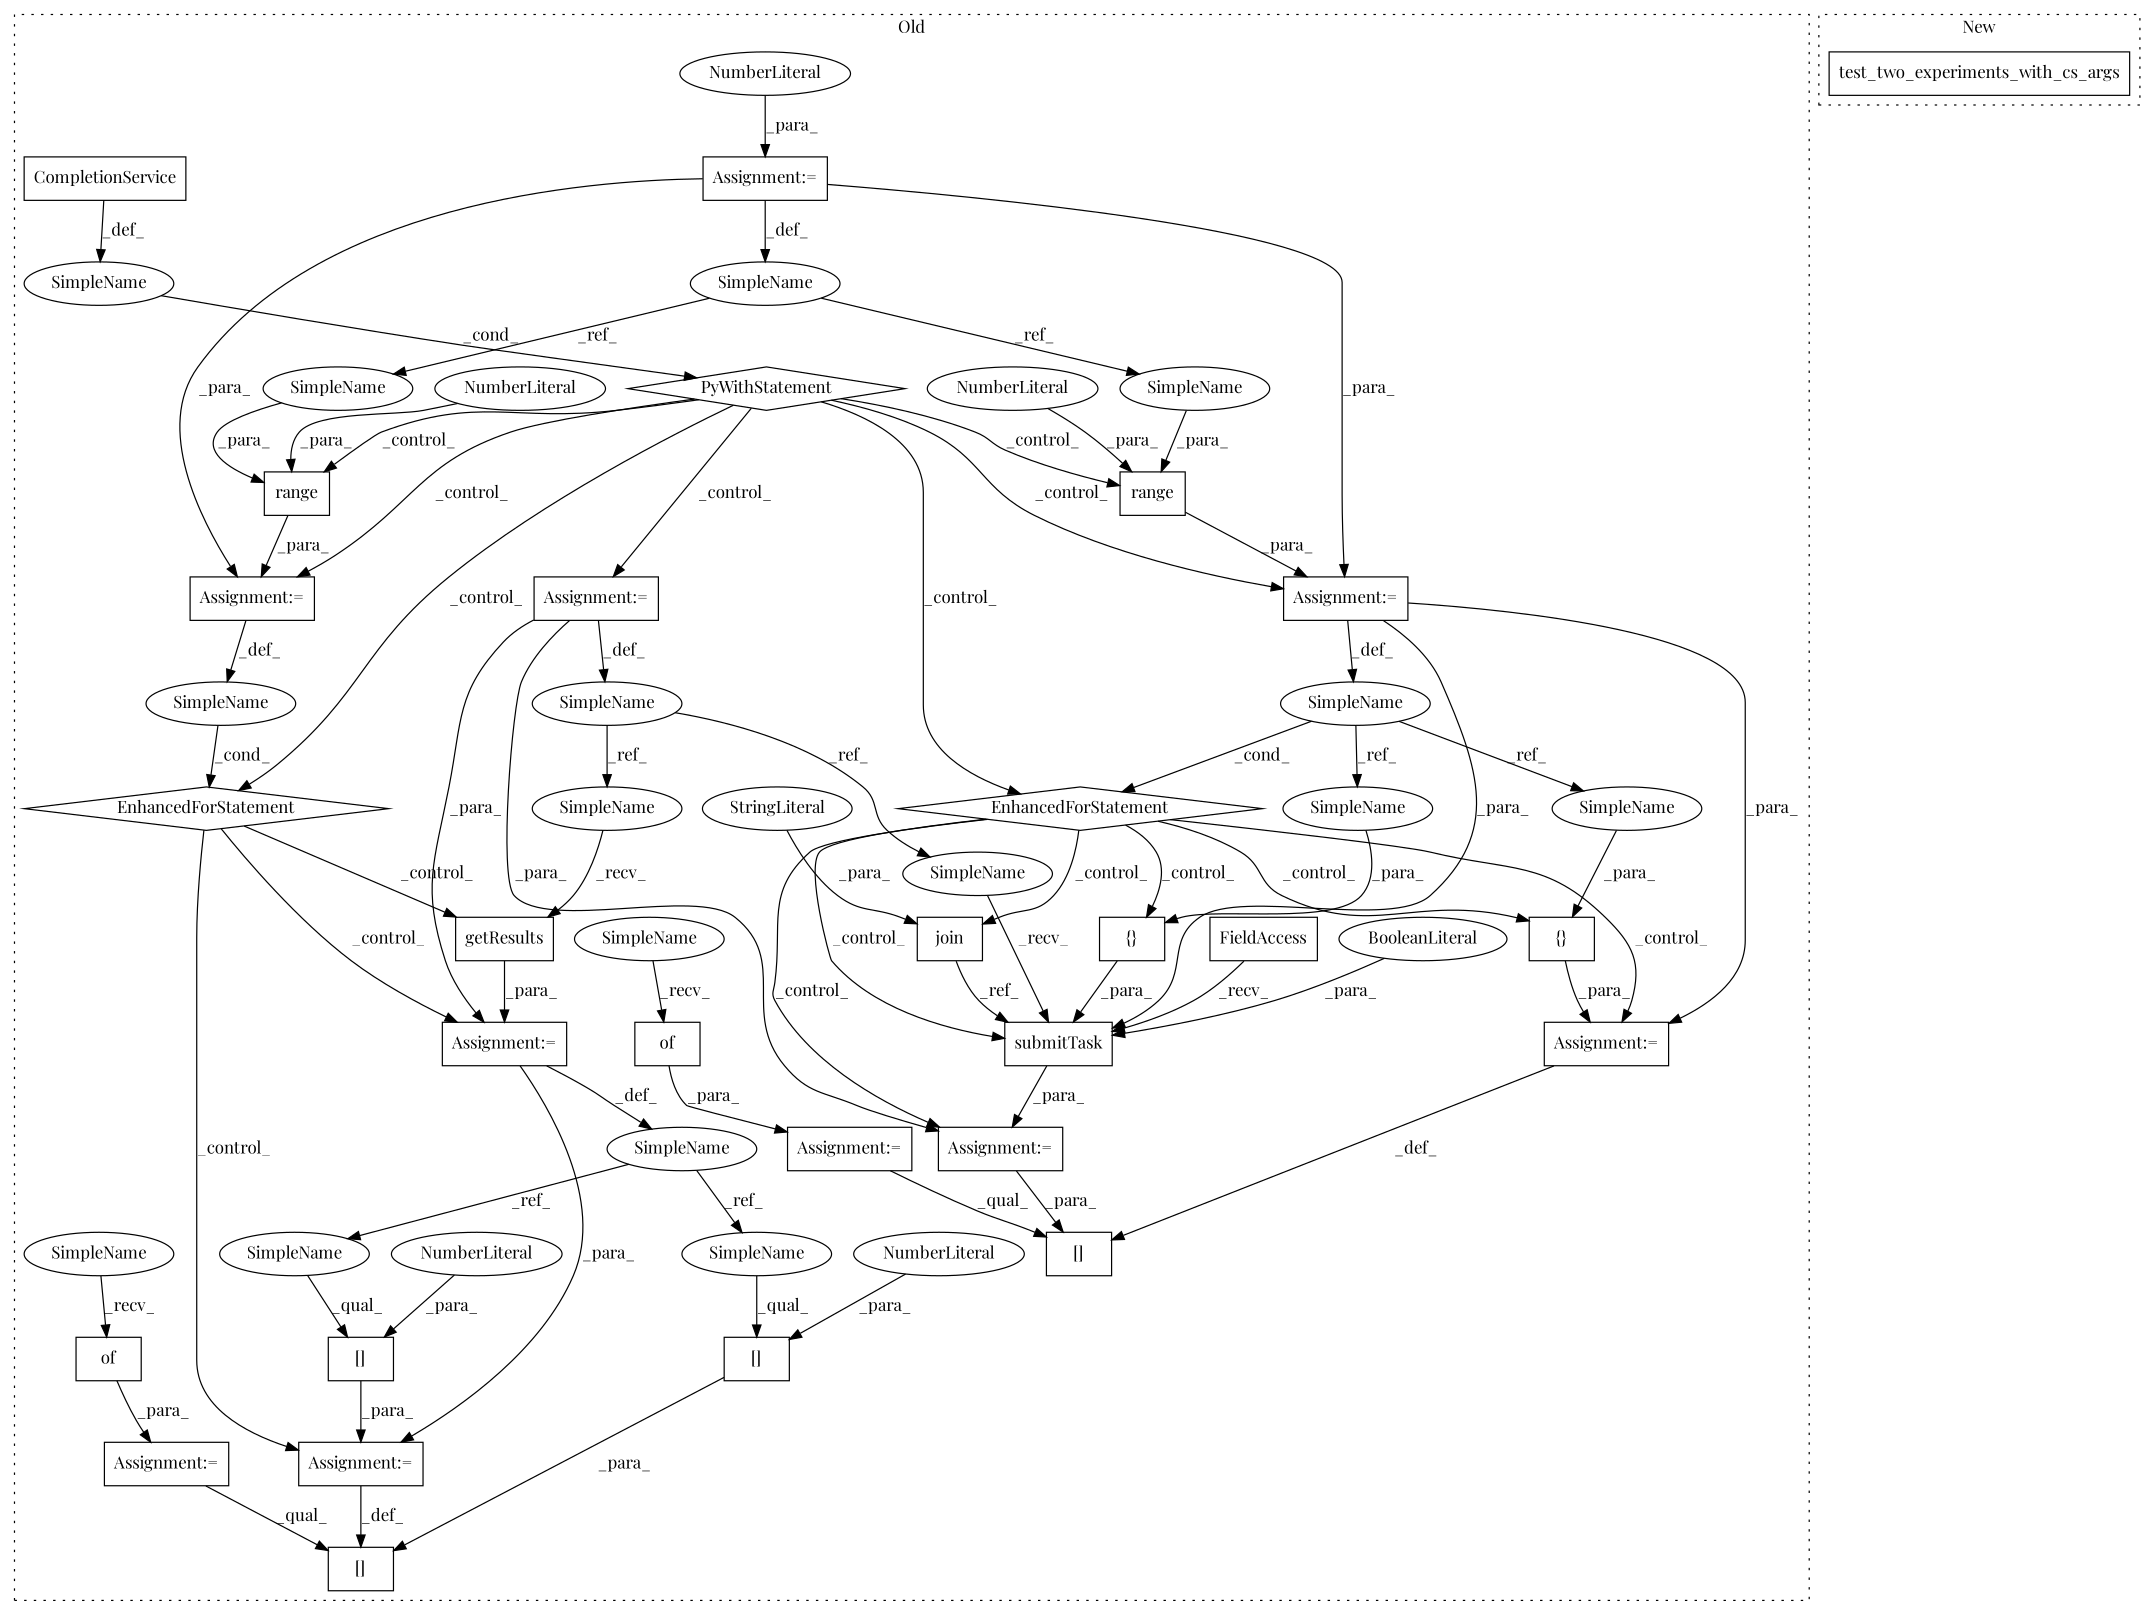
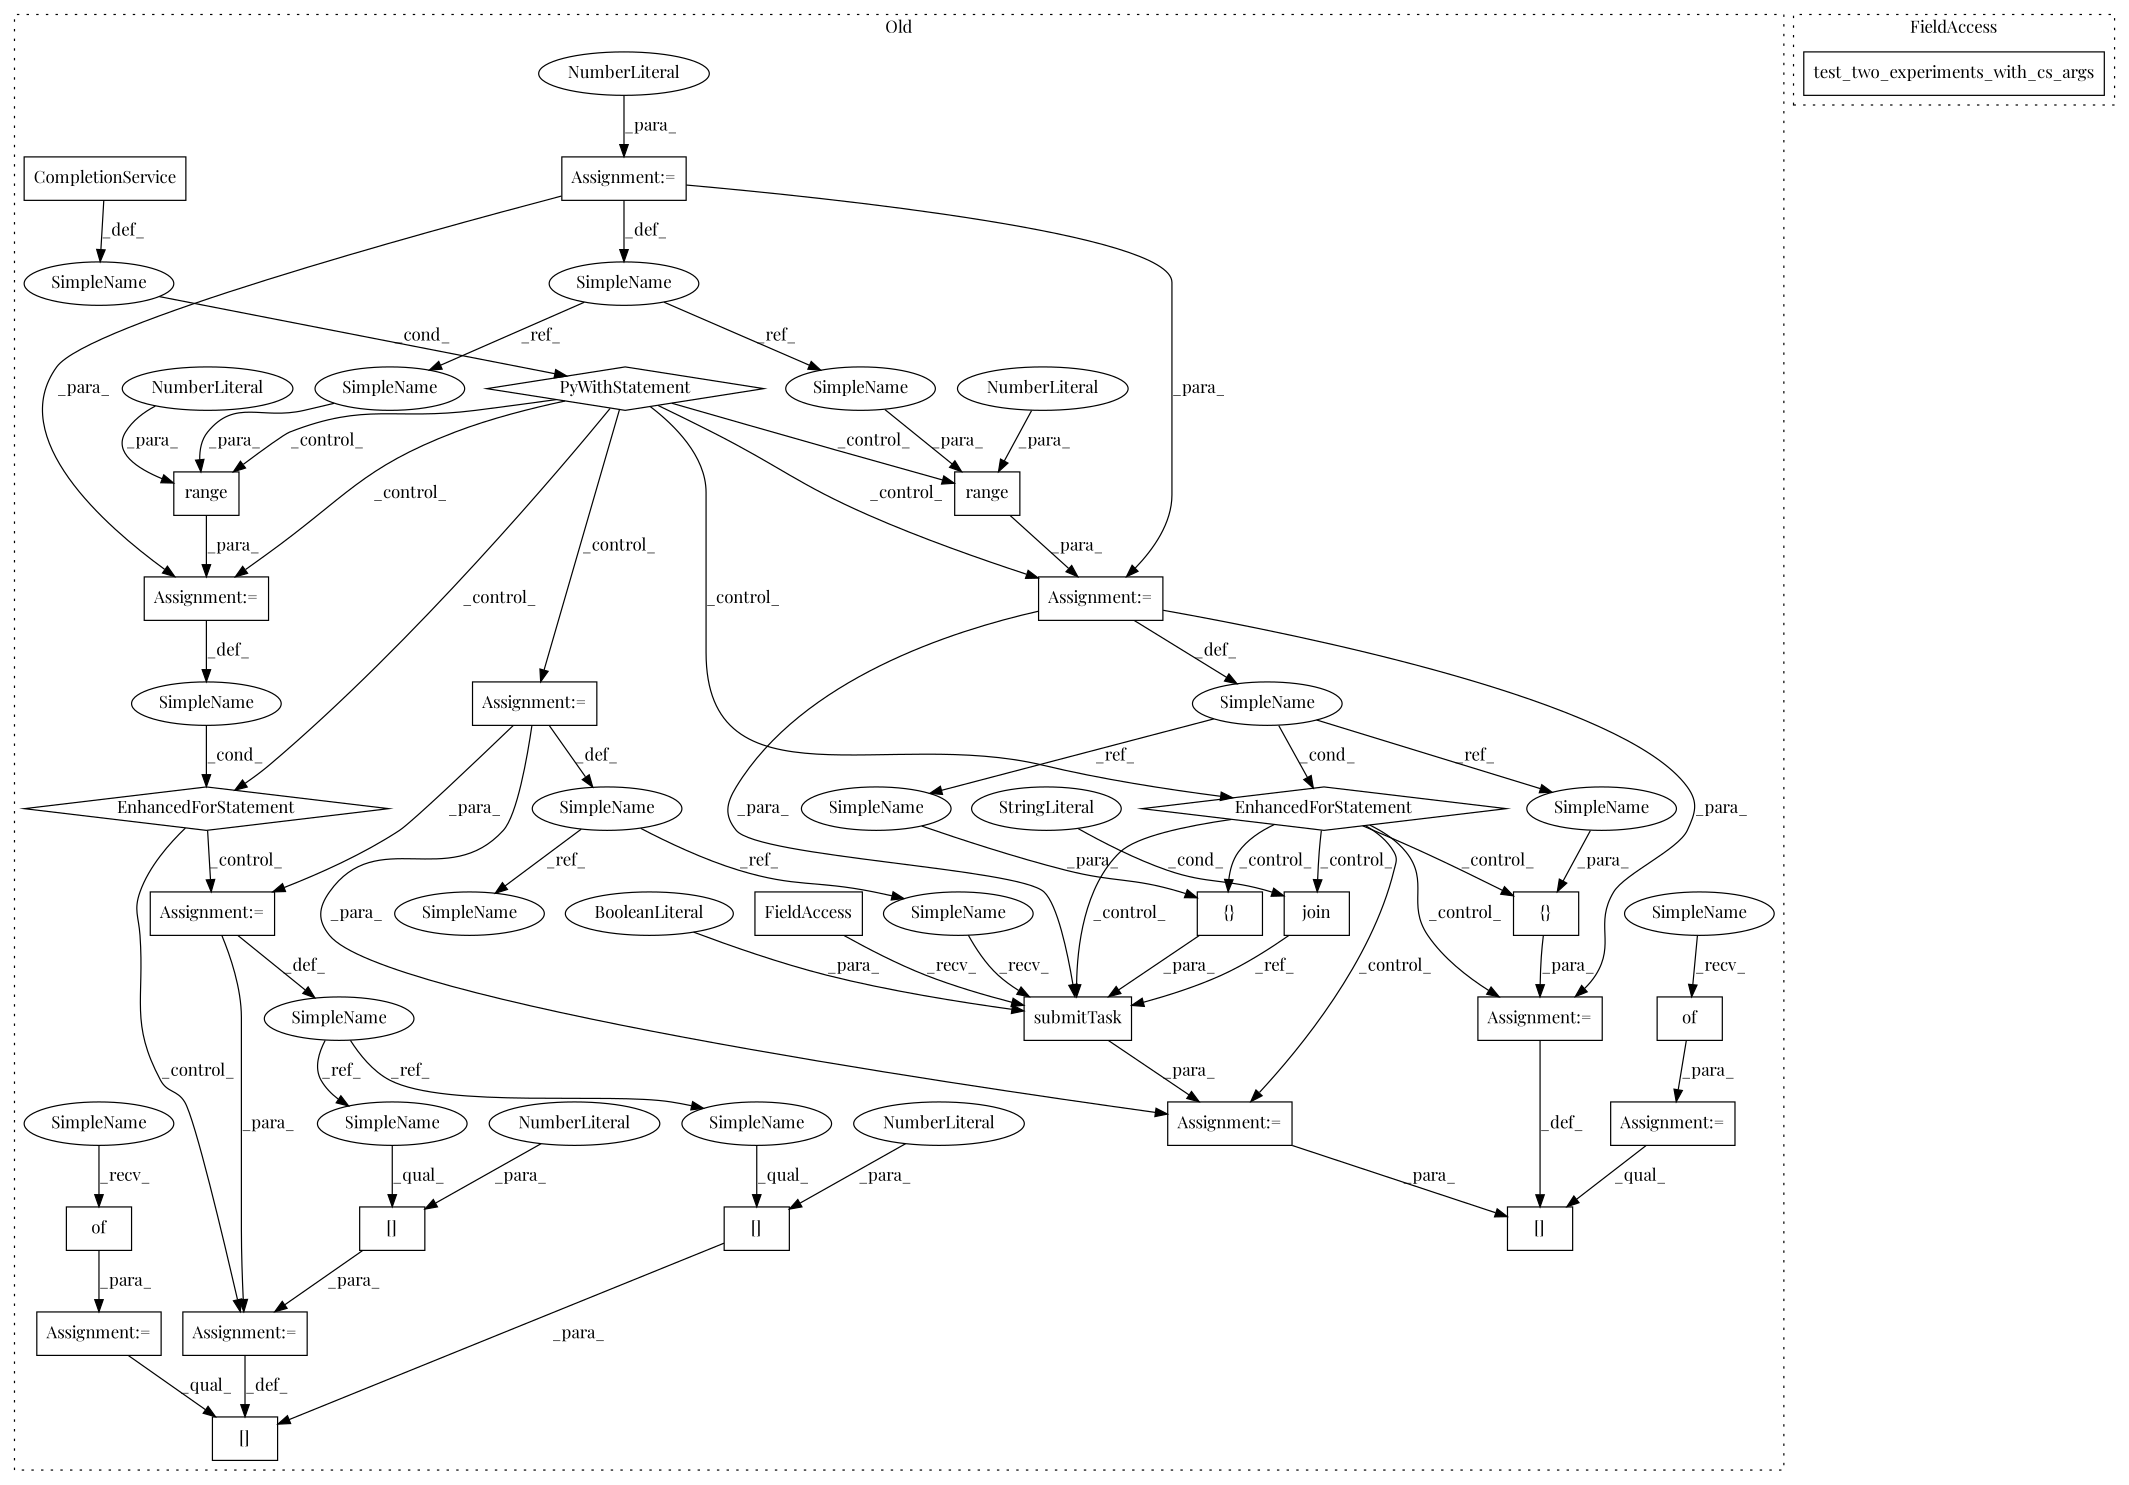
cluster "New": label "New" -> "FieldAccess"
edge "StringLiteral" -> "join": label "_para_" -> "_cond_"
node "getResults": removed
